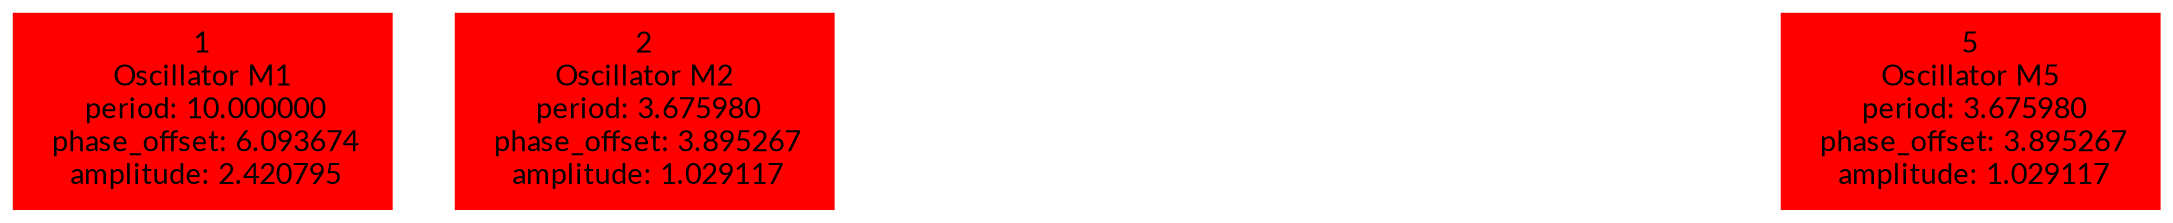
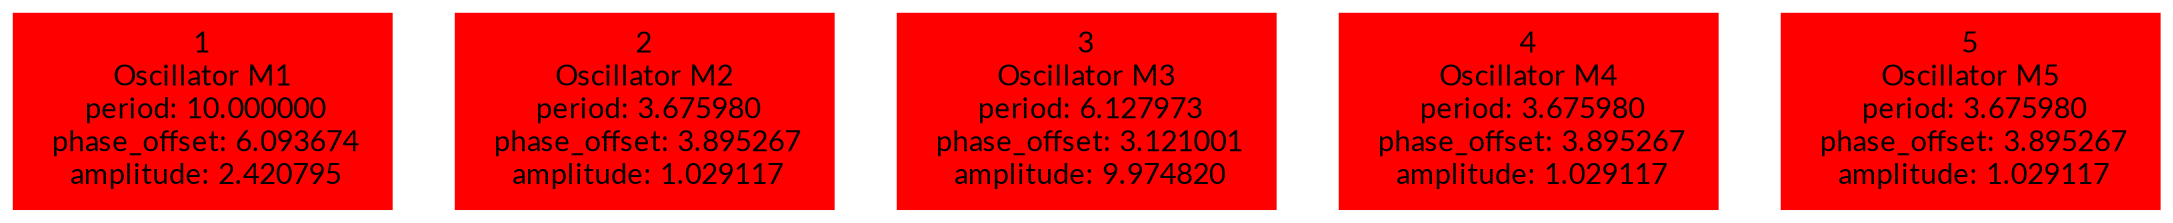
node "3": added
node "4": added
